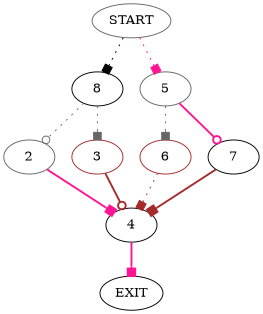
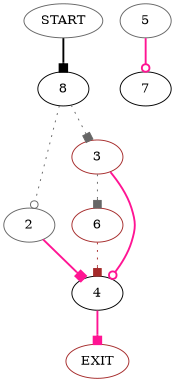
edge "START" -> "8": style dotted -> bold
edge "START" -> "5": removed
edge "5" -> "6": now "3" -> "6"
edge "3" -> "4": color brown -> deeppink
edge "7" -> "4": removed
node "EXIT": color black -> brown
